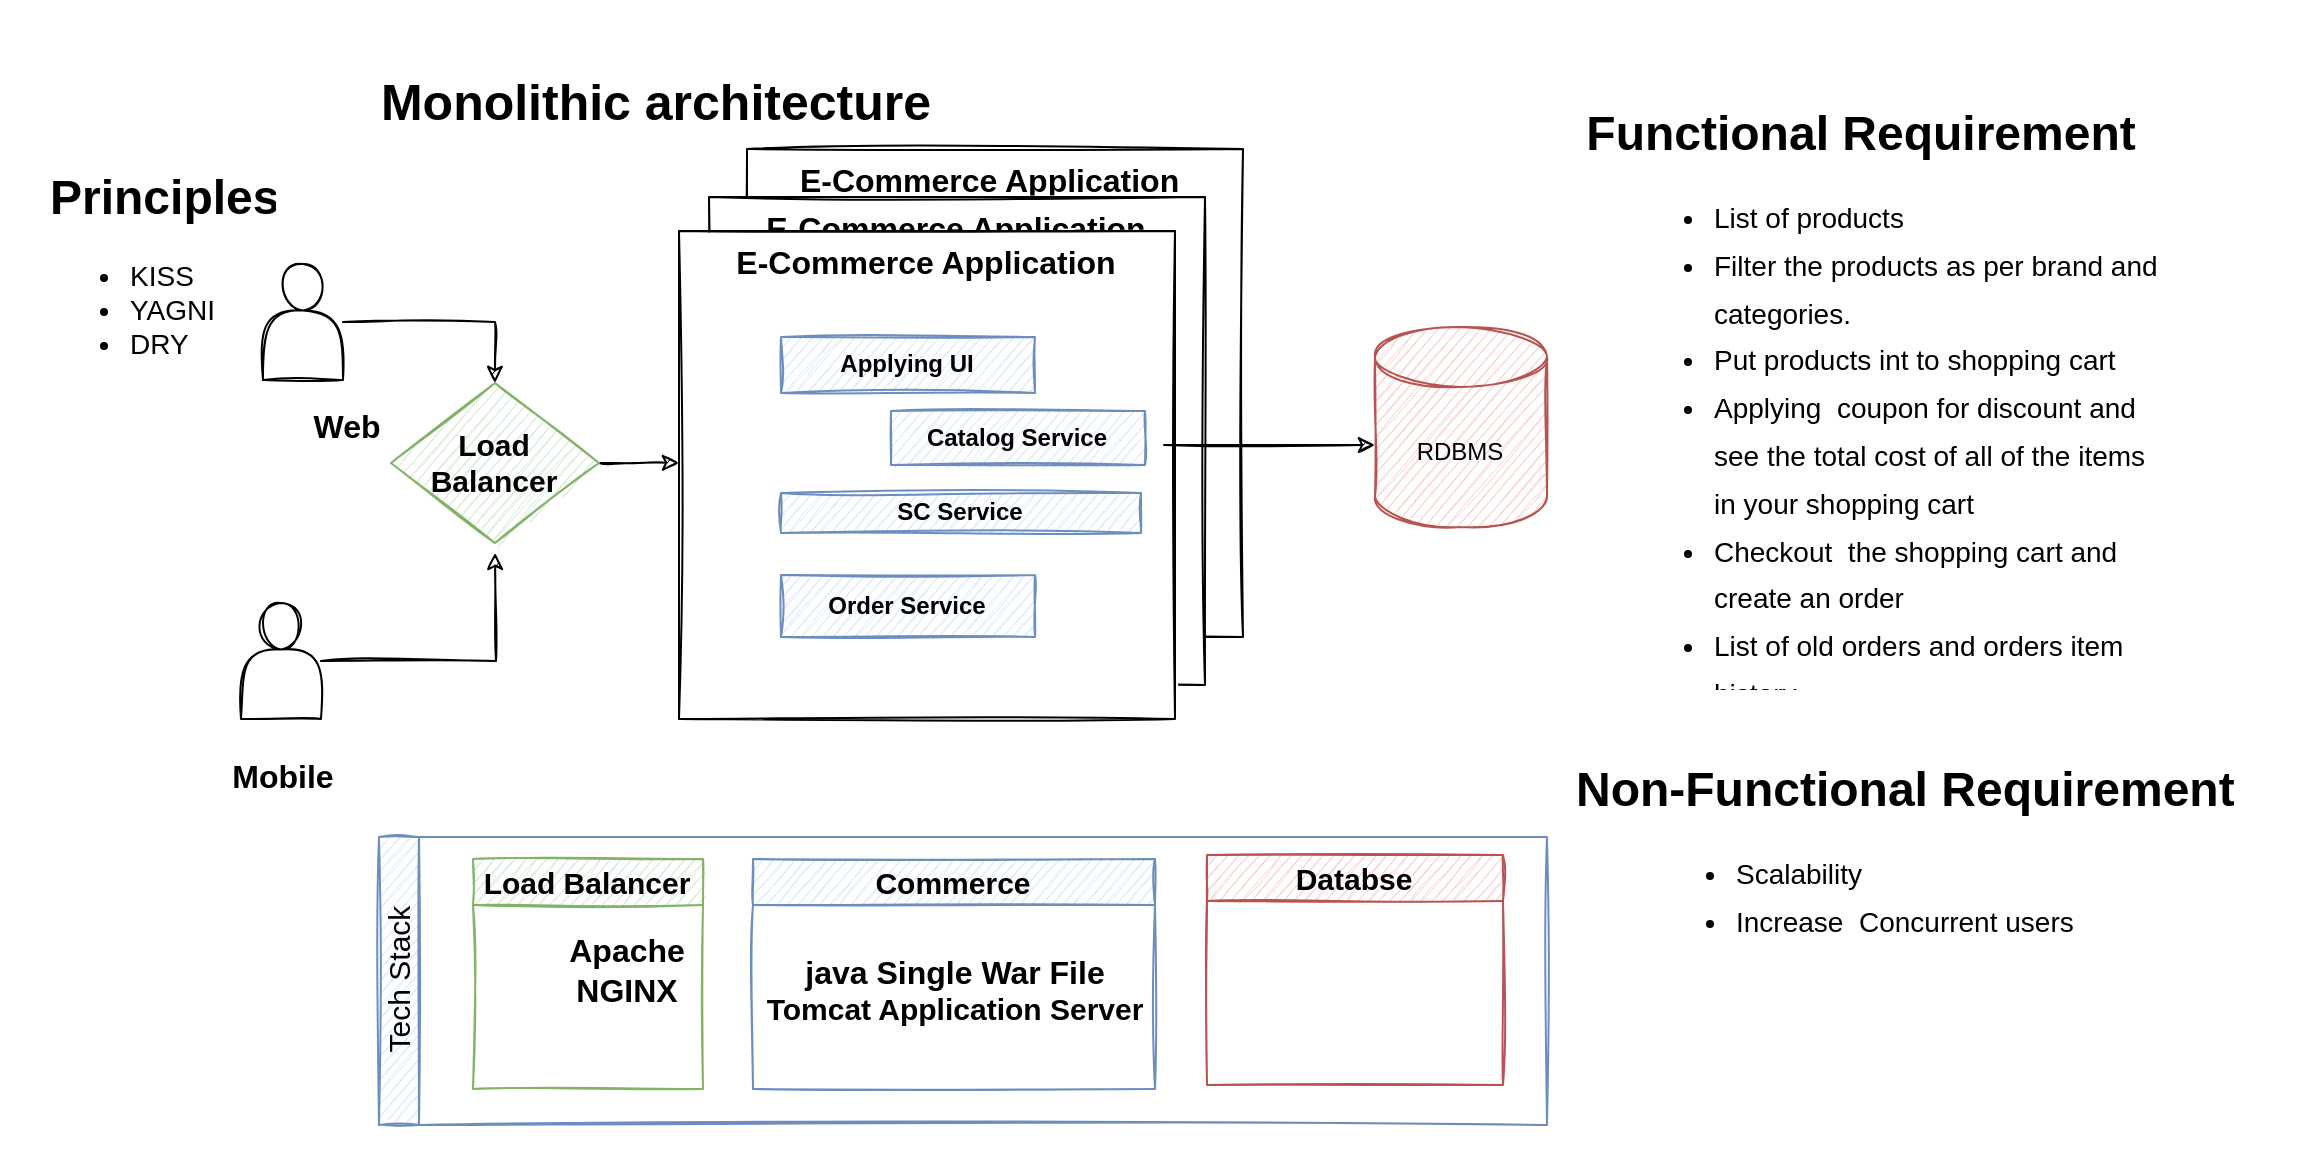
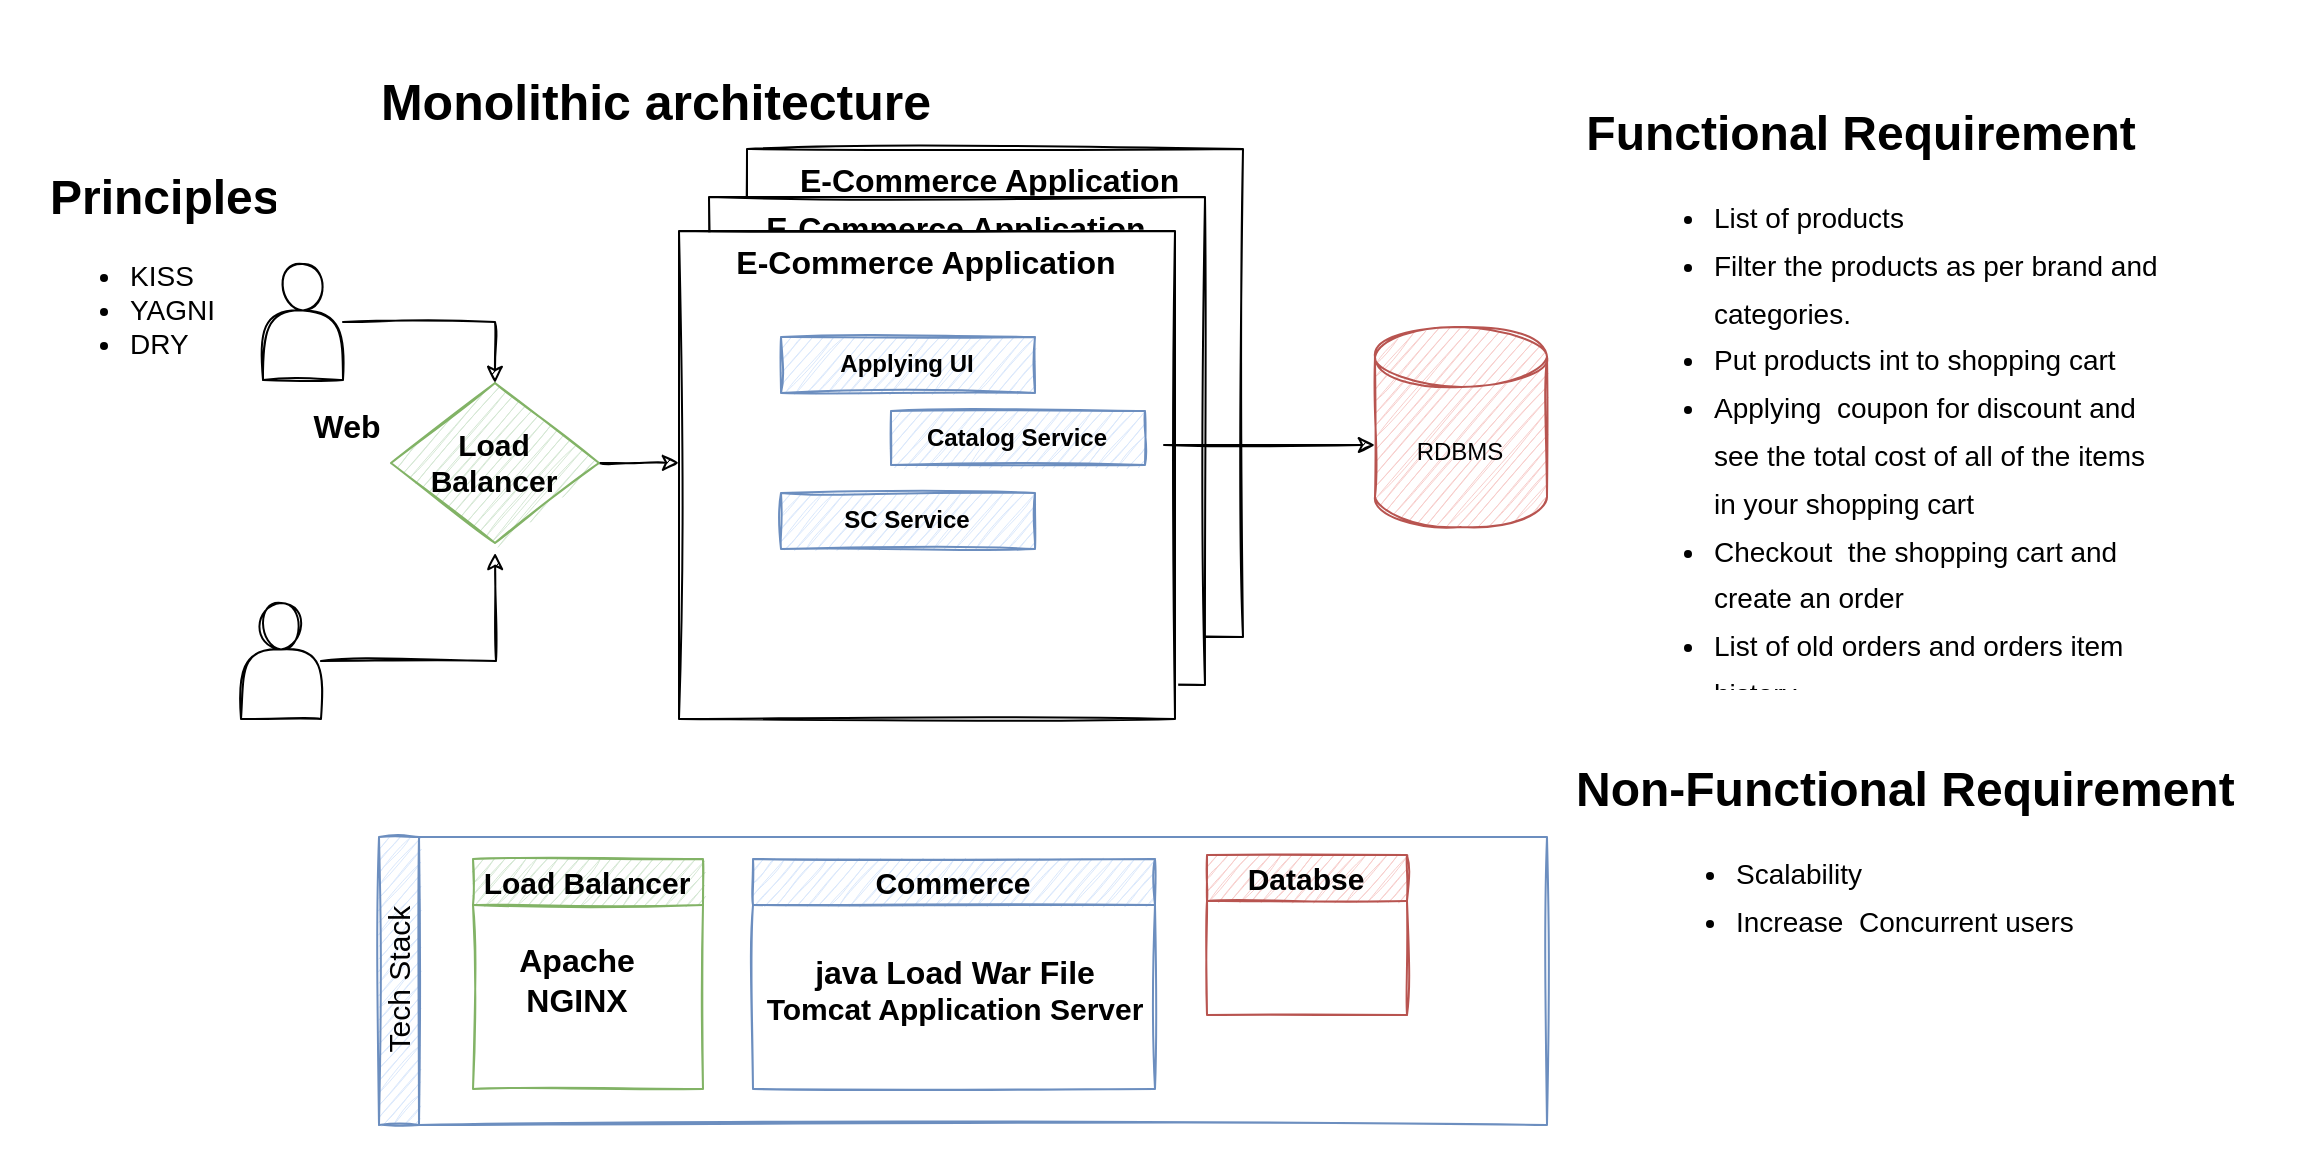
node "SC Service": size 360x40 -> 254x56
node "Order Service": removed
node "Mobile": removed
node "Databse": size 296x230 -> 200x160
node "Apache NGINX": moved (627, 971) -> (577, 981)
node "java Single War File Tomcat Application Server": label "java Single War File Tomcat Application Server" -> "java Load War File Tomcat Application Server"
